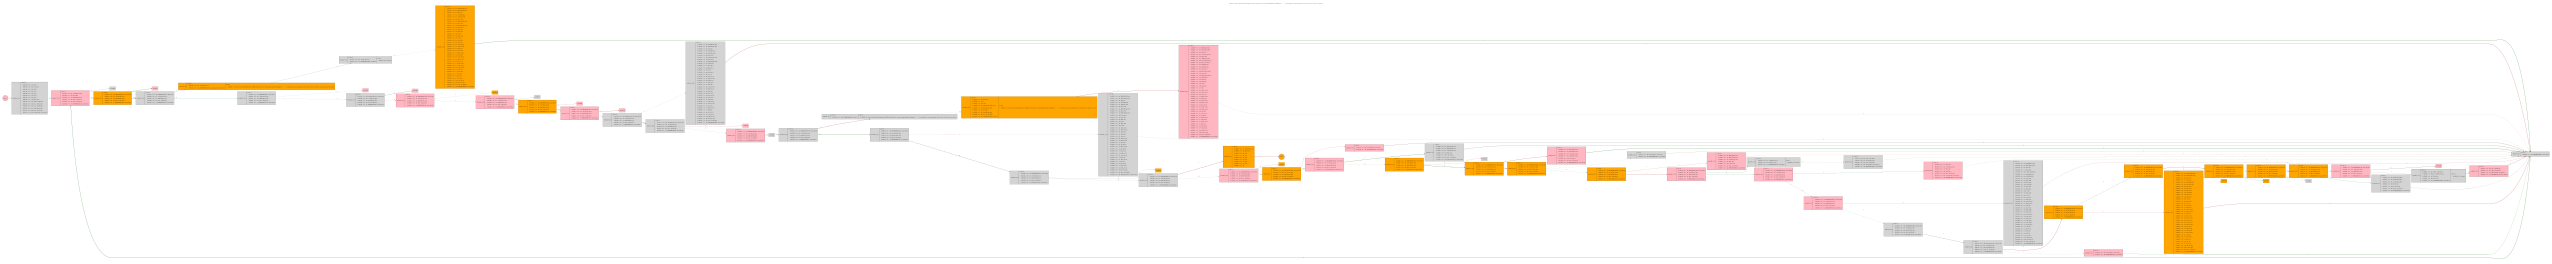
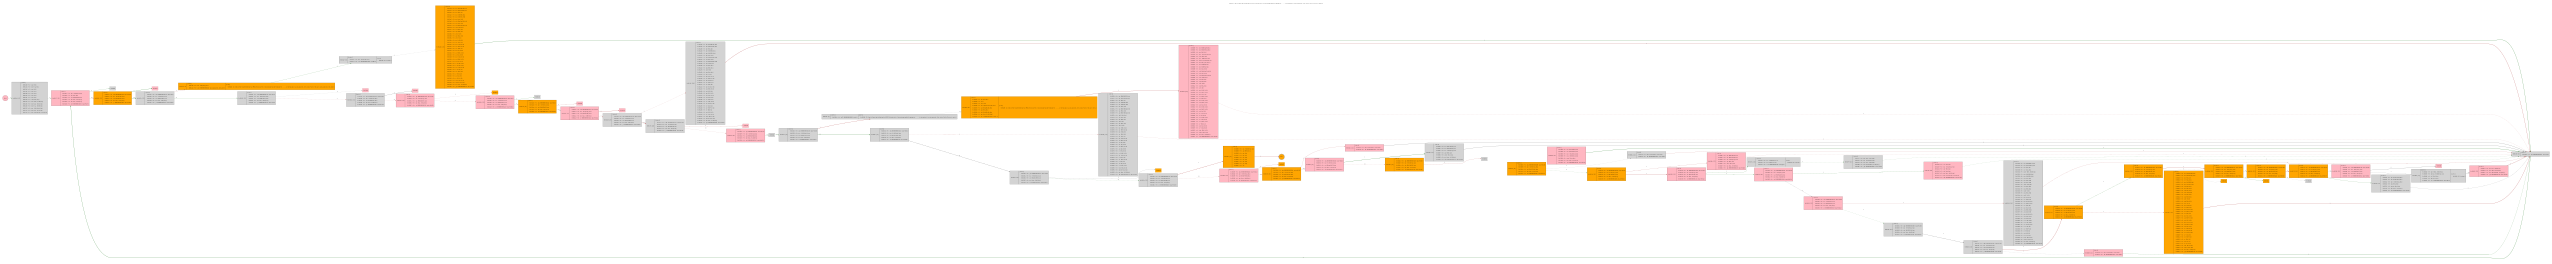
node "0x4015eb [25]": removed
